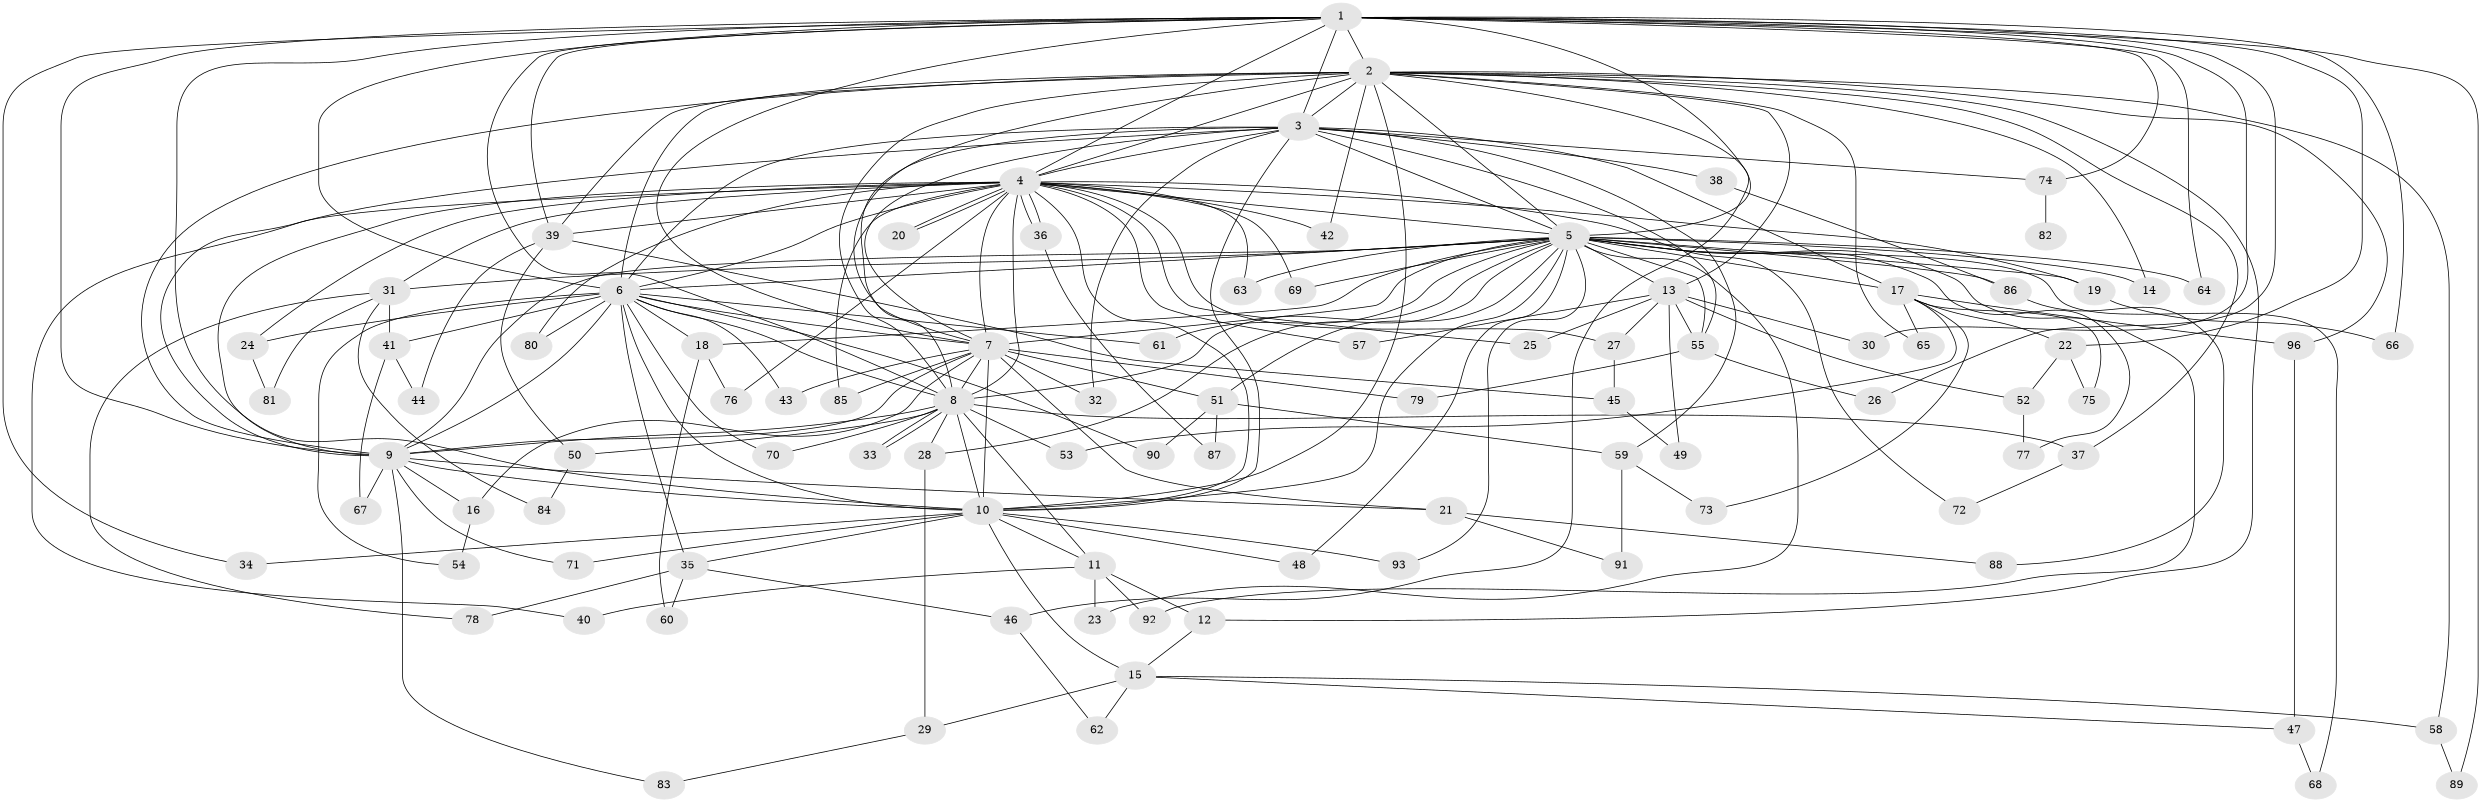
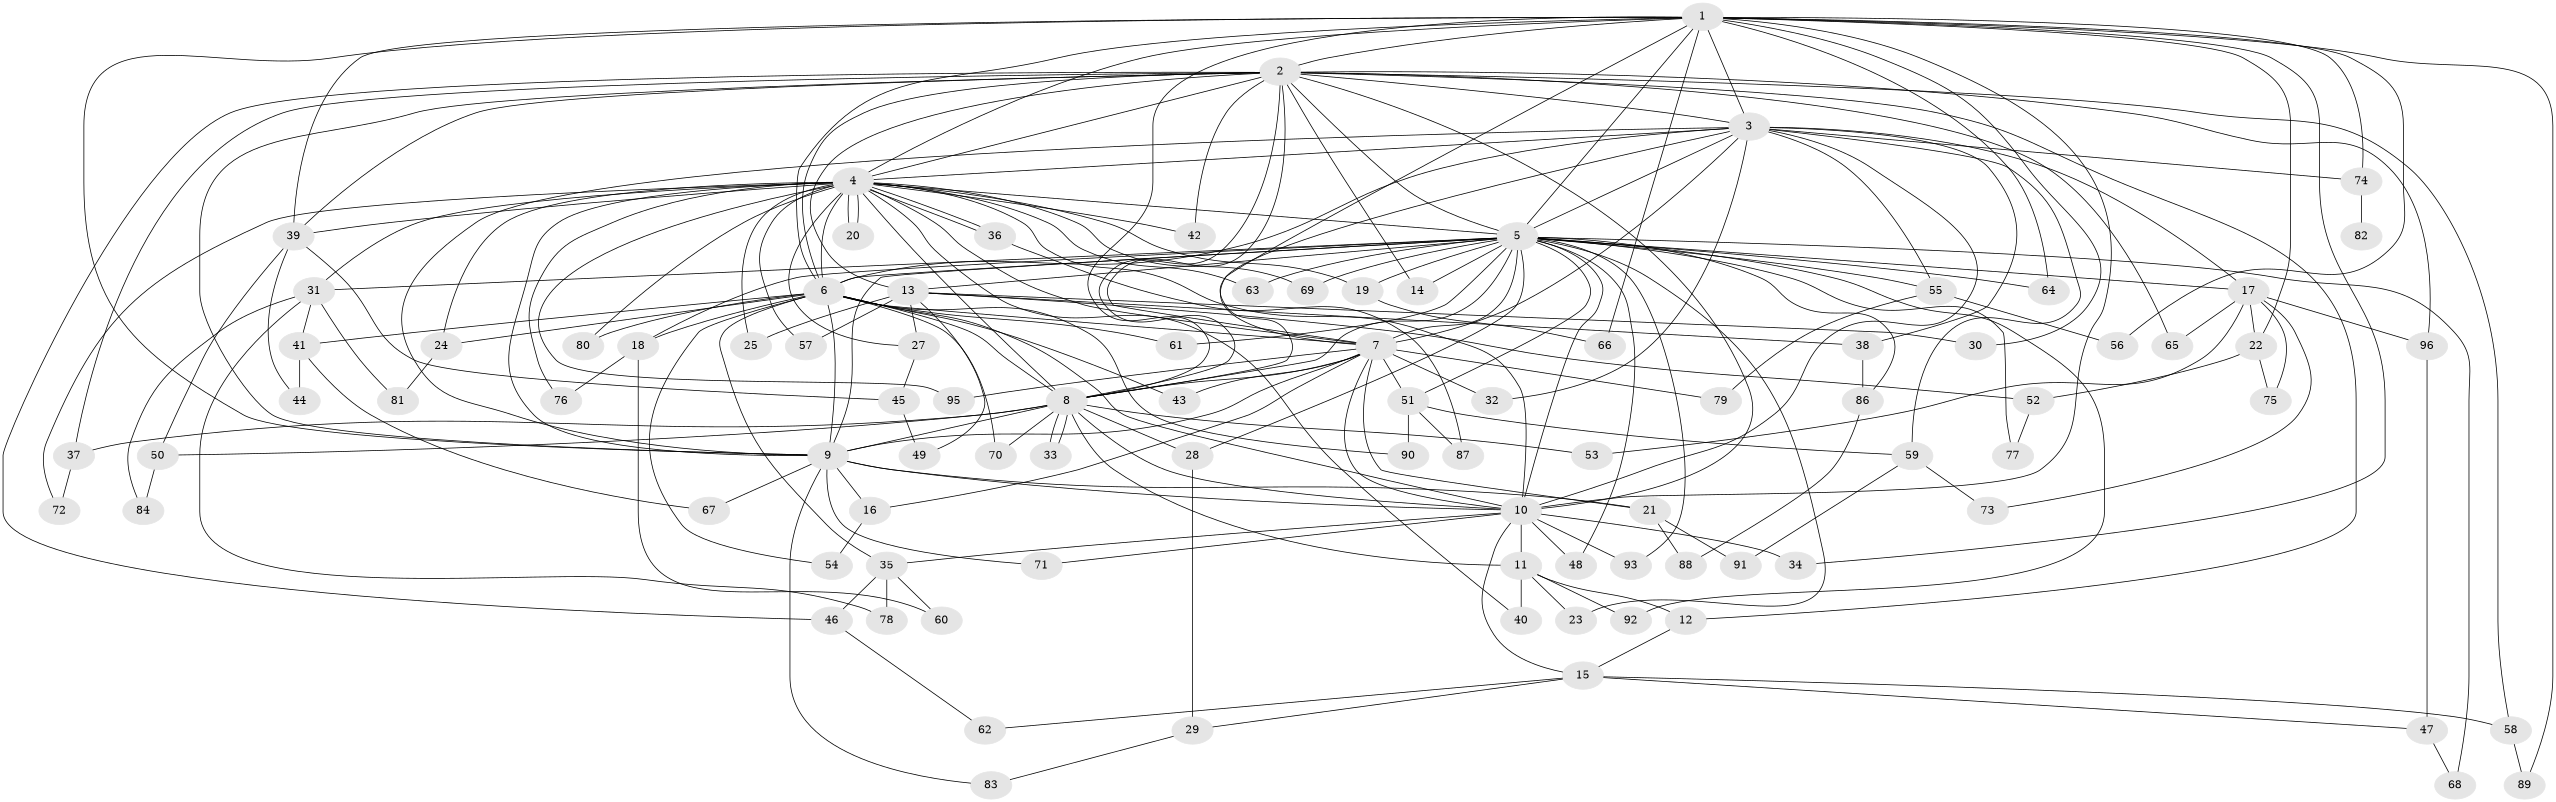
edge "13" -- "55": now "13" -- "38"
node "85": label "85" -> "95"
node "26": label "26" -> "56"
